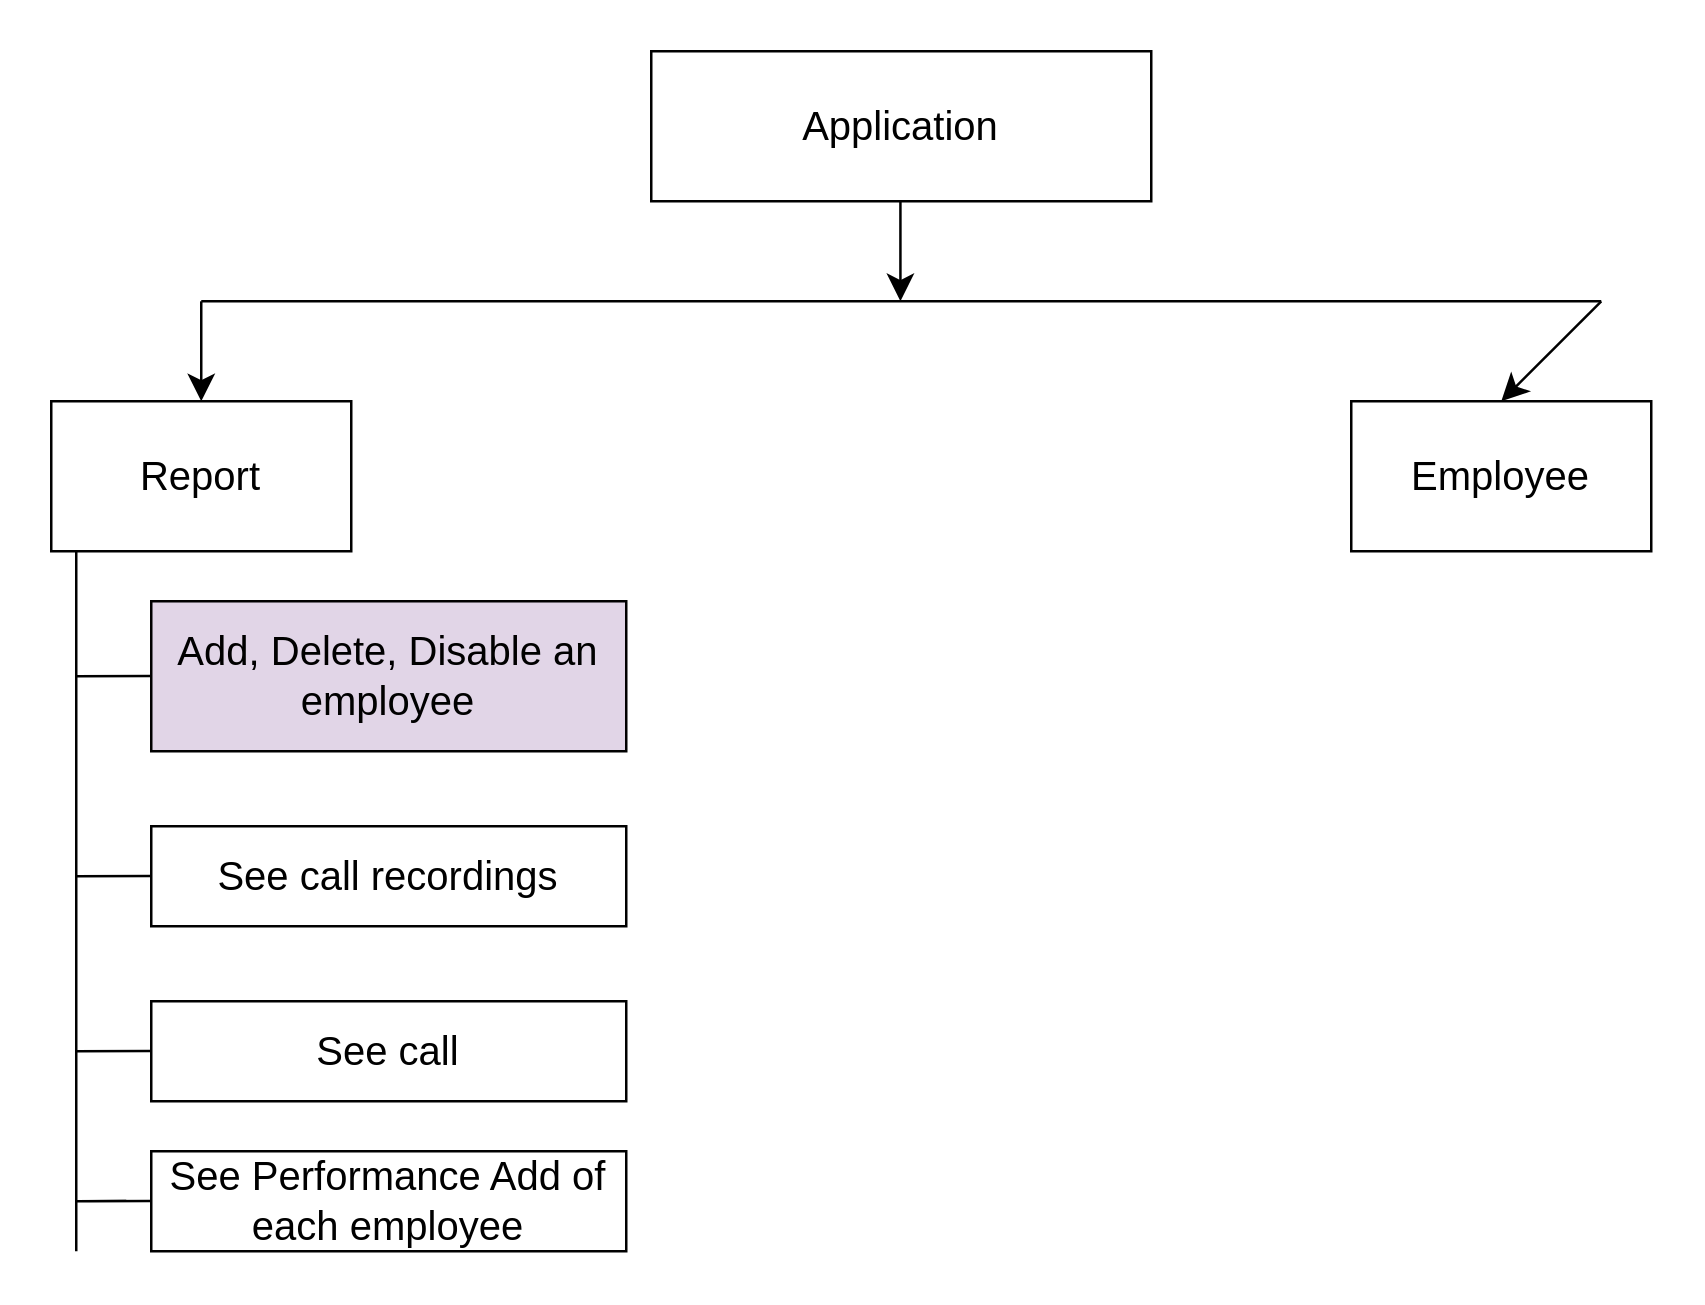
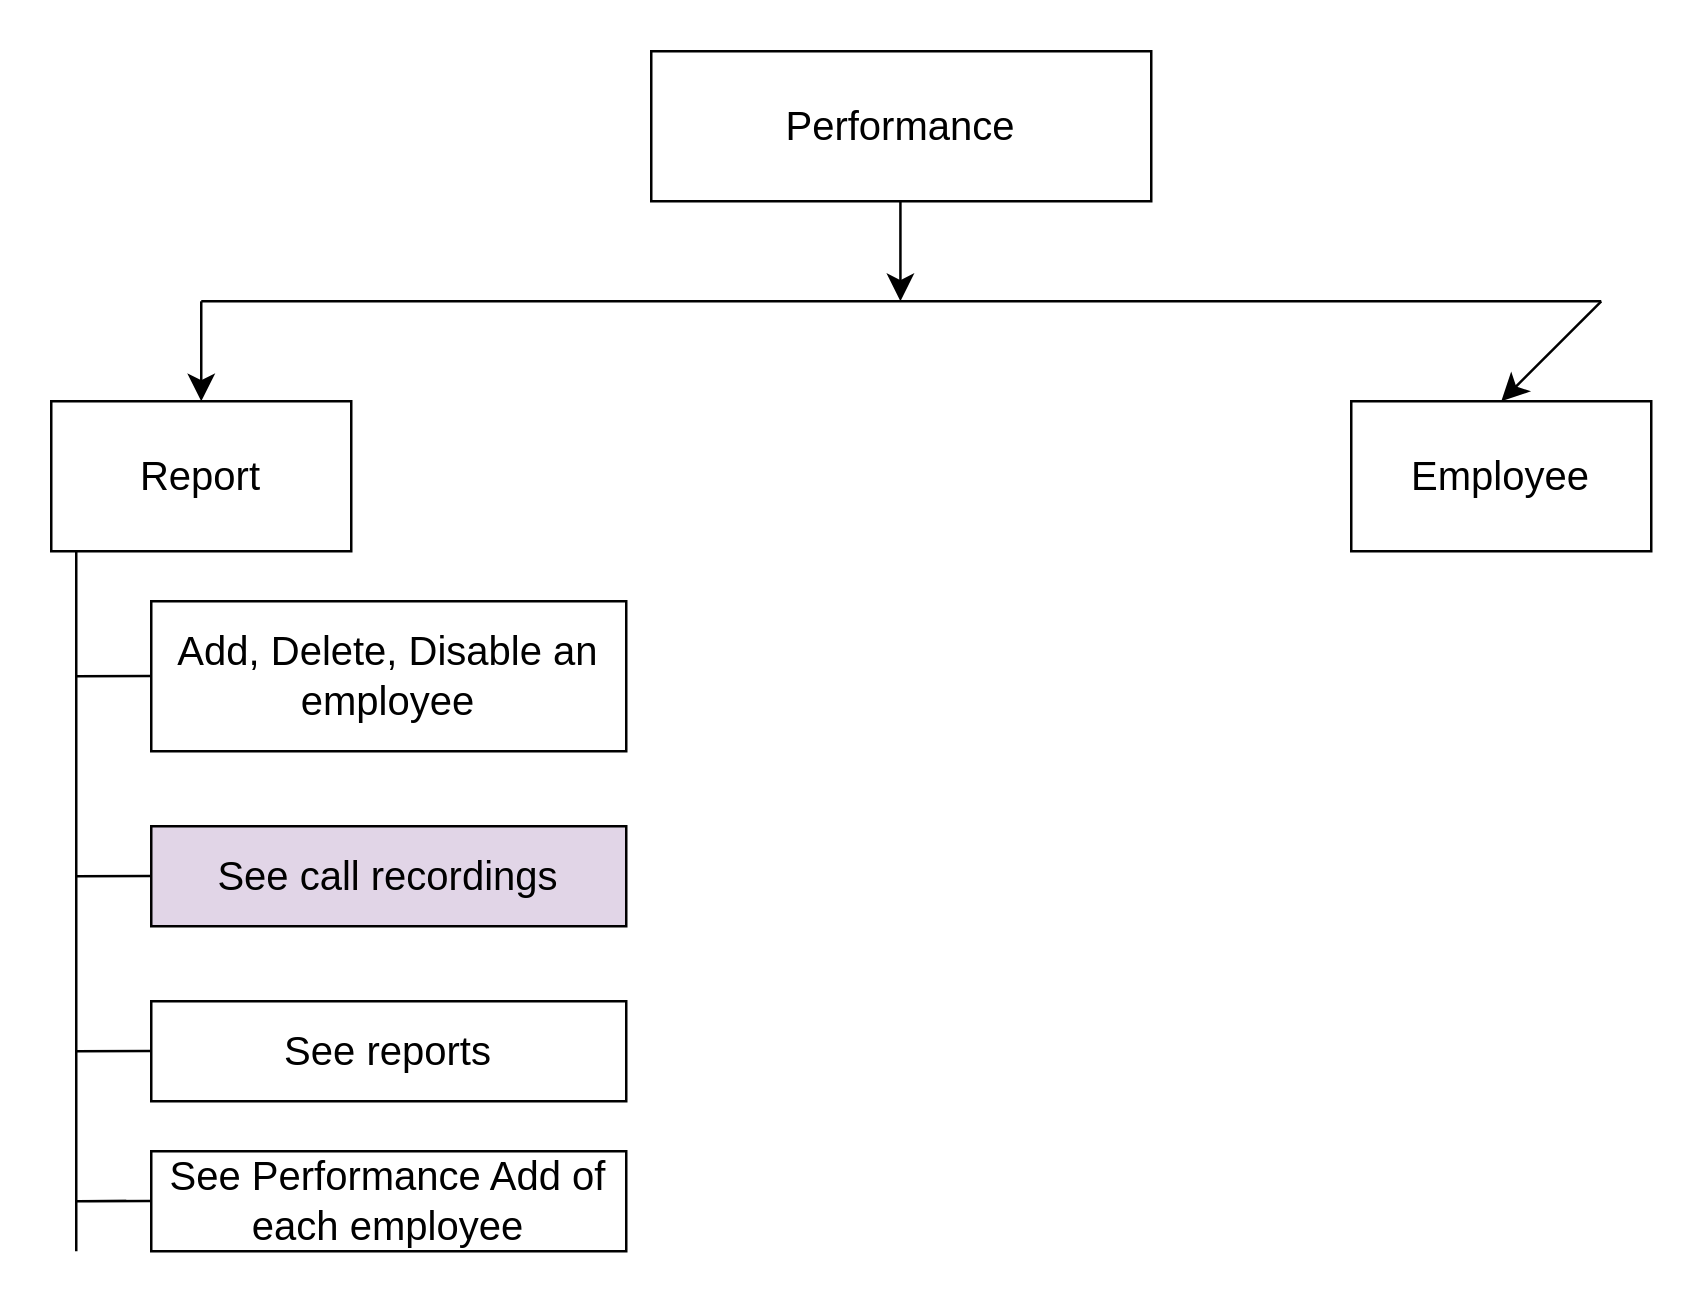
node "Application": label "Application" -> "Performance"
node "Add, Delete, Disable an employee": fillcolor #e1d5e7 -> #ffffff
node "See call recordings": fillcolor #ffffff -> #e1d5e7
node "See call": label "See call" -> "See reports"
